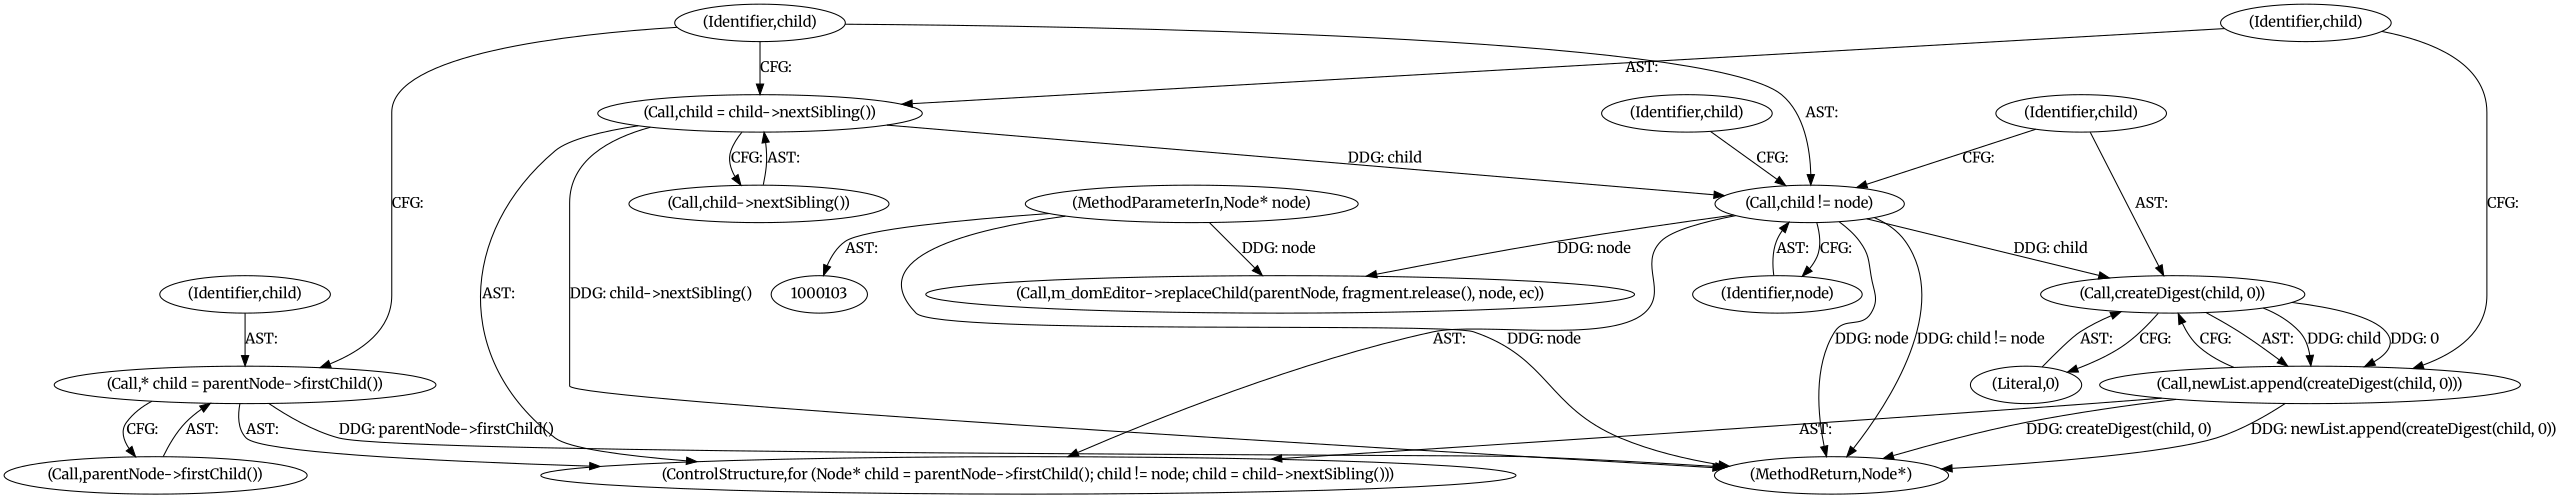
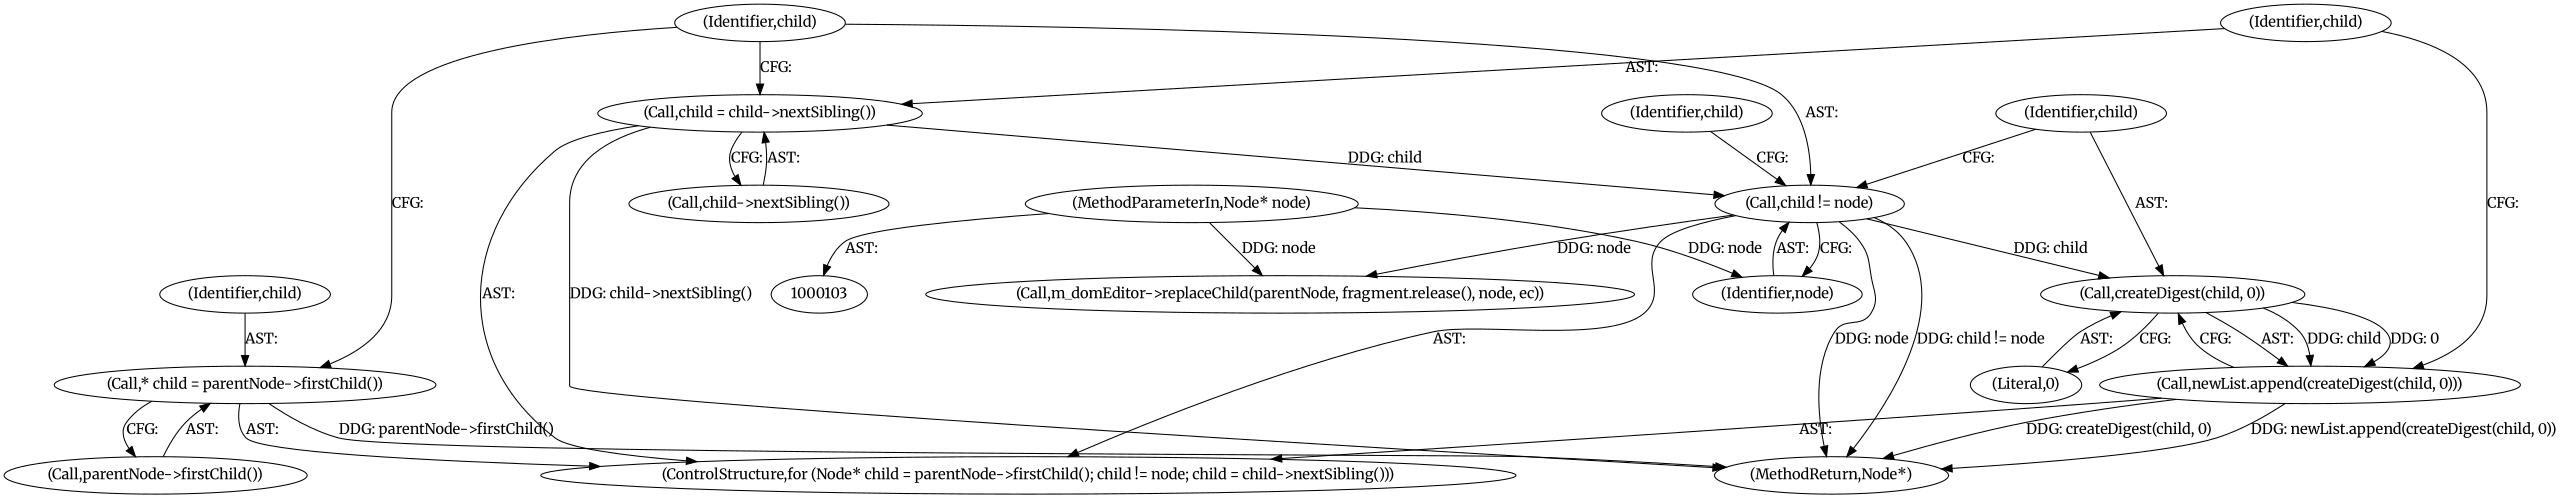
edge "(MethodParameterIn,Node* node)" -> "(MethodReturn,Node*)": now "(MethodParameterIn,Node* node)" -> "(Identifier,node)"
